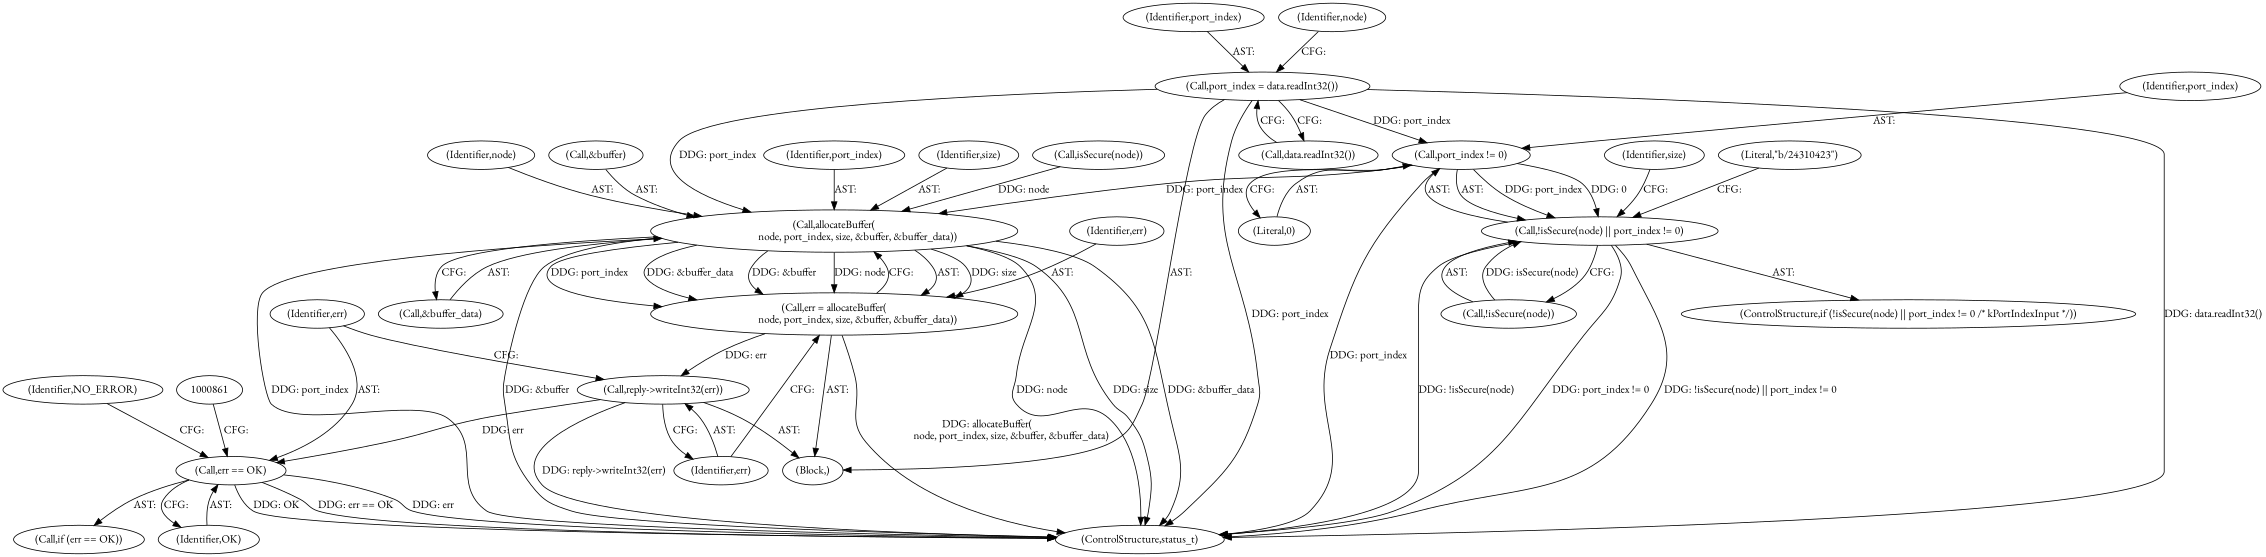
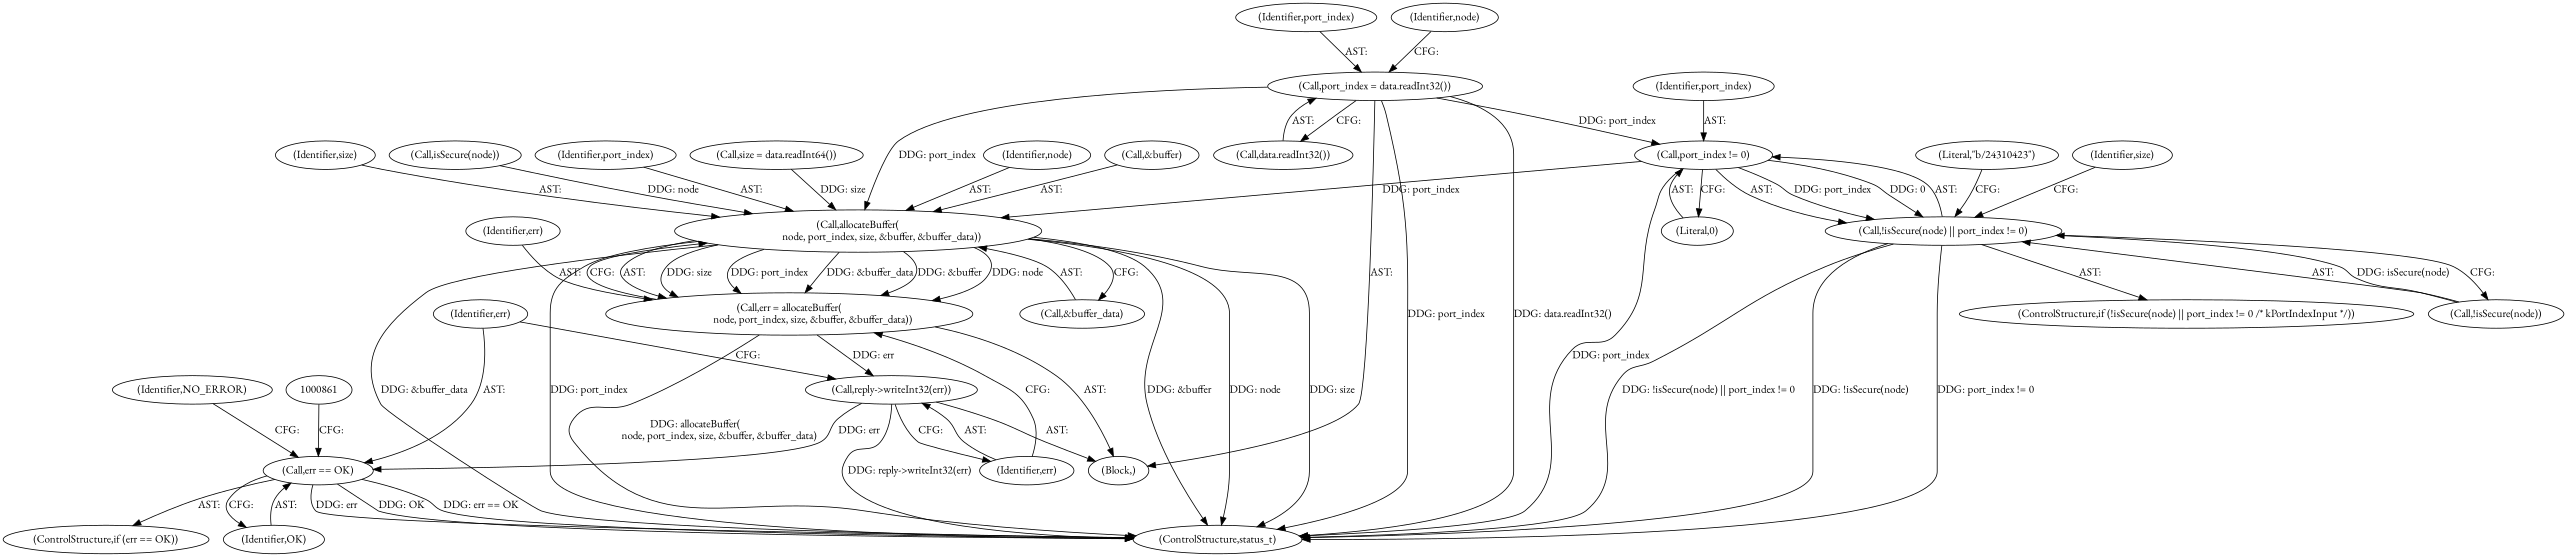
edge "(Call,data.readInt32())" -> "(Call,port_index = data.readInt32())": label "CFG: " -> "AST: "
node "(Call,size = data.readInt64())": added
node "(Call,if (err == OK))": label "(Call,if (err == OK))" -> "(ControlStructure,if (err == OK))"
